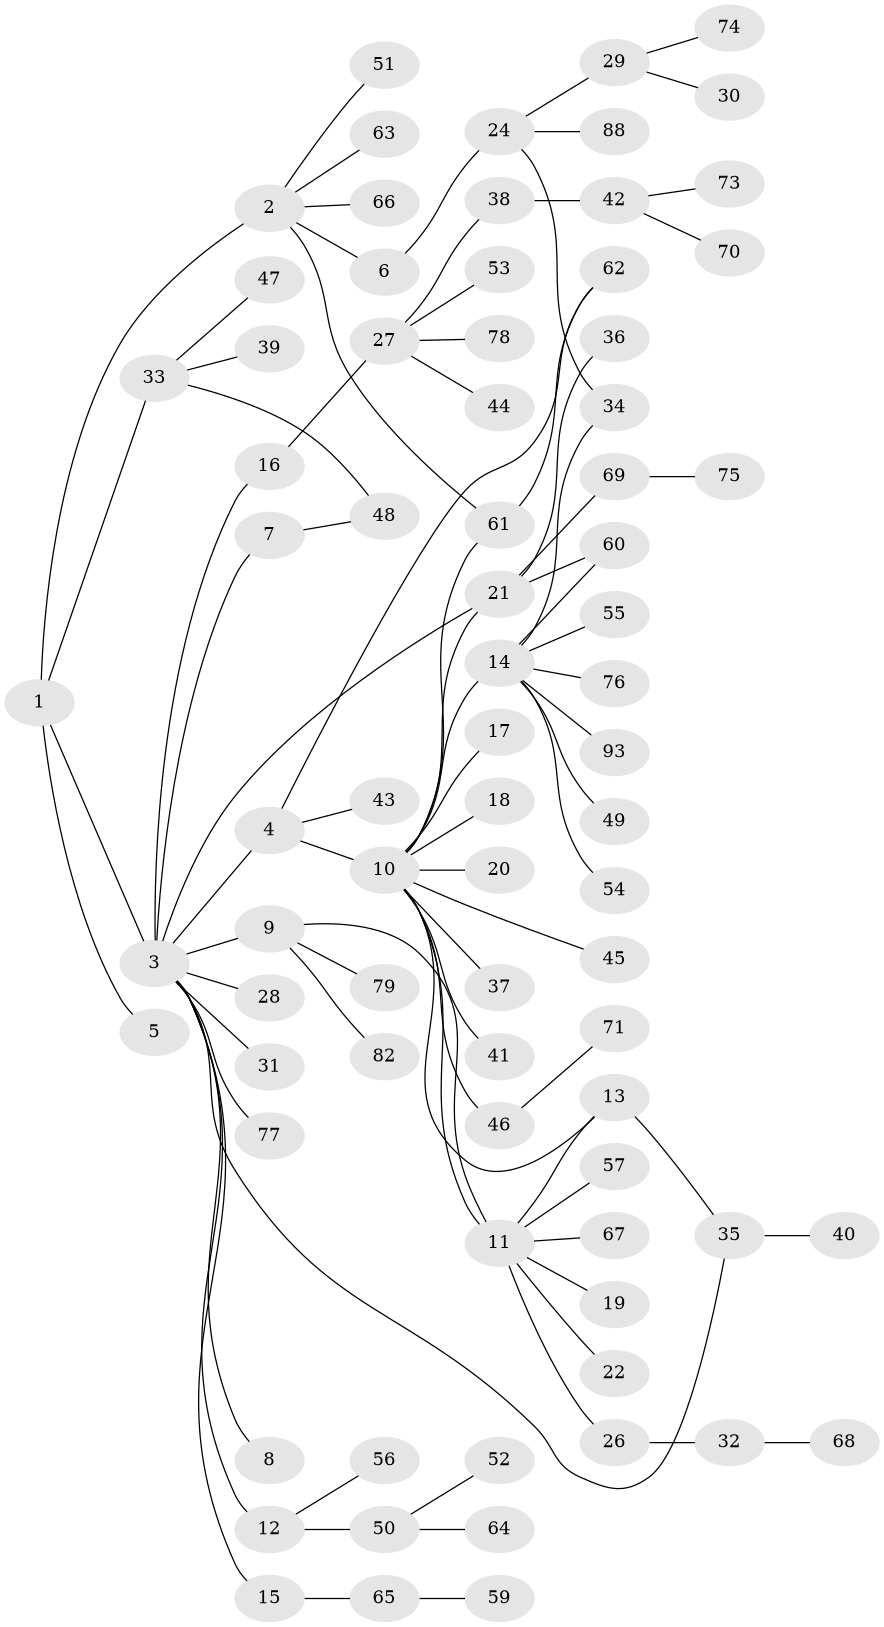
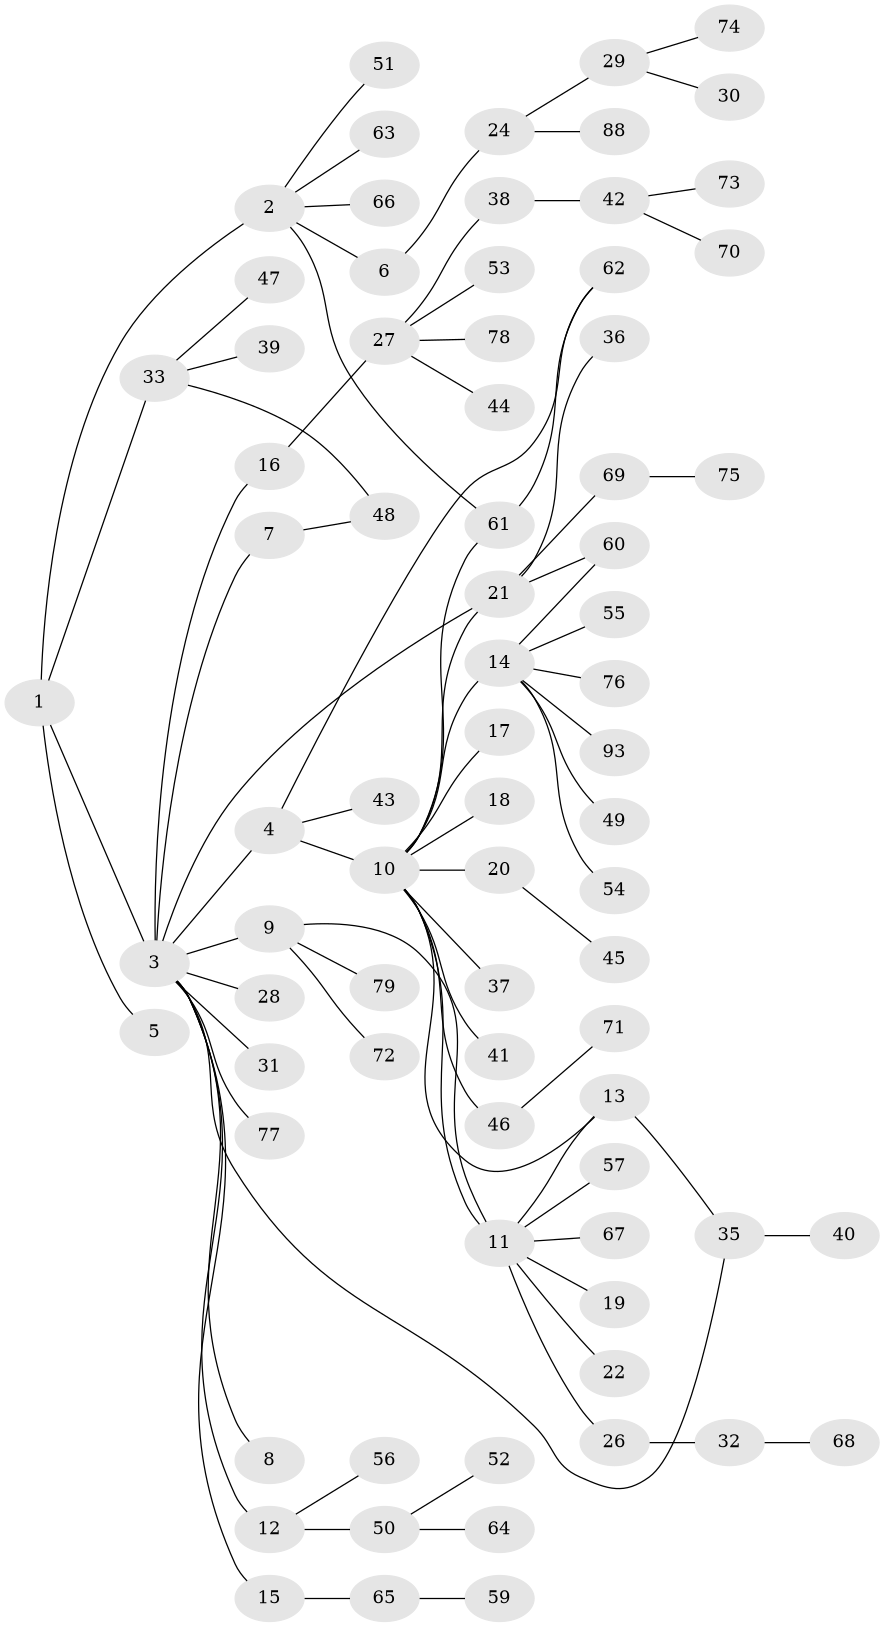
node "34": removed
edge "10" -- "45": now "20" -- "45"
node "82": label "82" -> "72"
